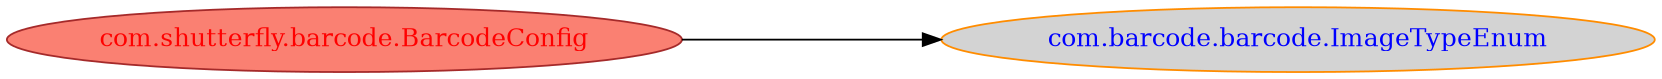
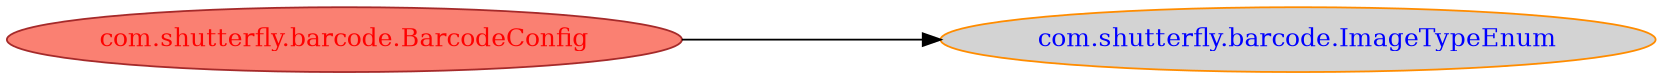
node "com.barcode.barcode.ImageTypeEnum": label "com.barcode.barcode.ImageTypeEnum" -> "com.shutterfly.barcode.ImageTypeEnum"
